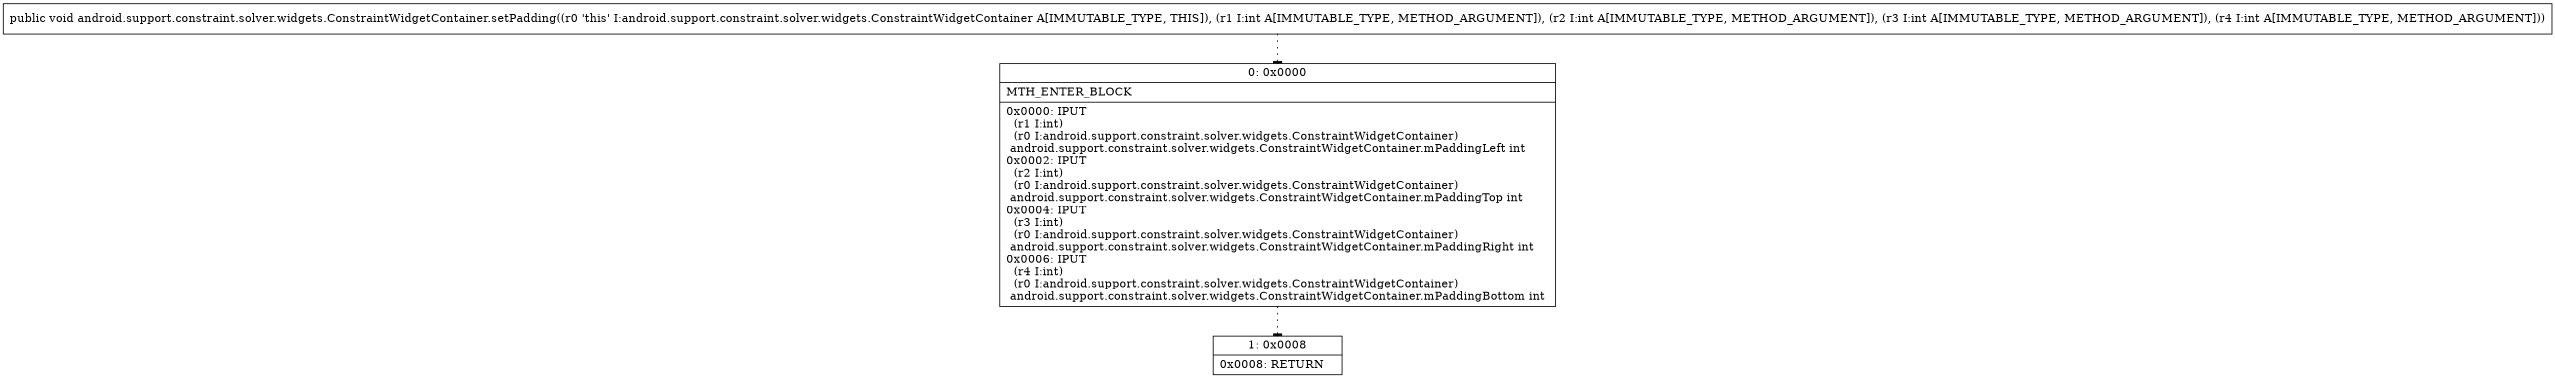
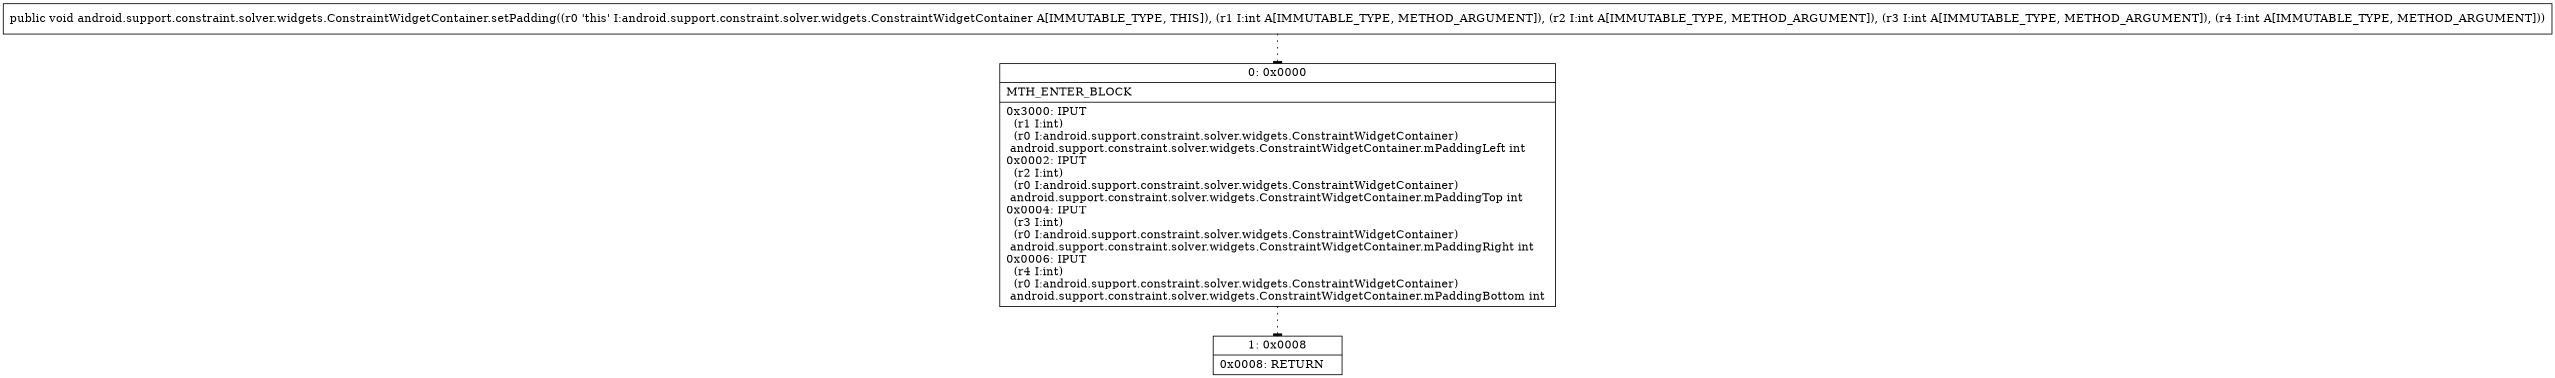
node "0: 0x0000": text "0x0000: IPUT" -> "0x3000: IPUT"
